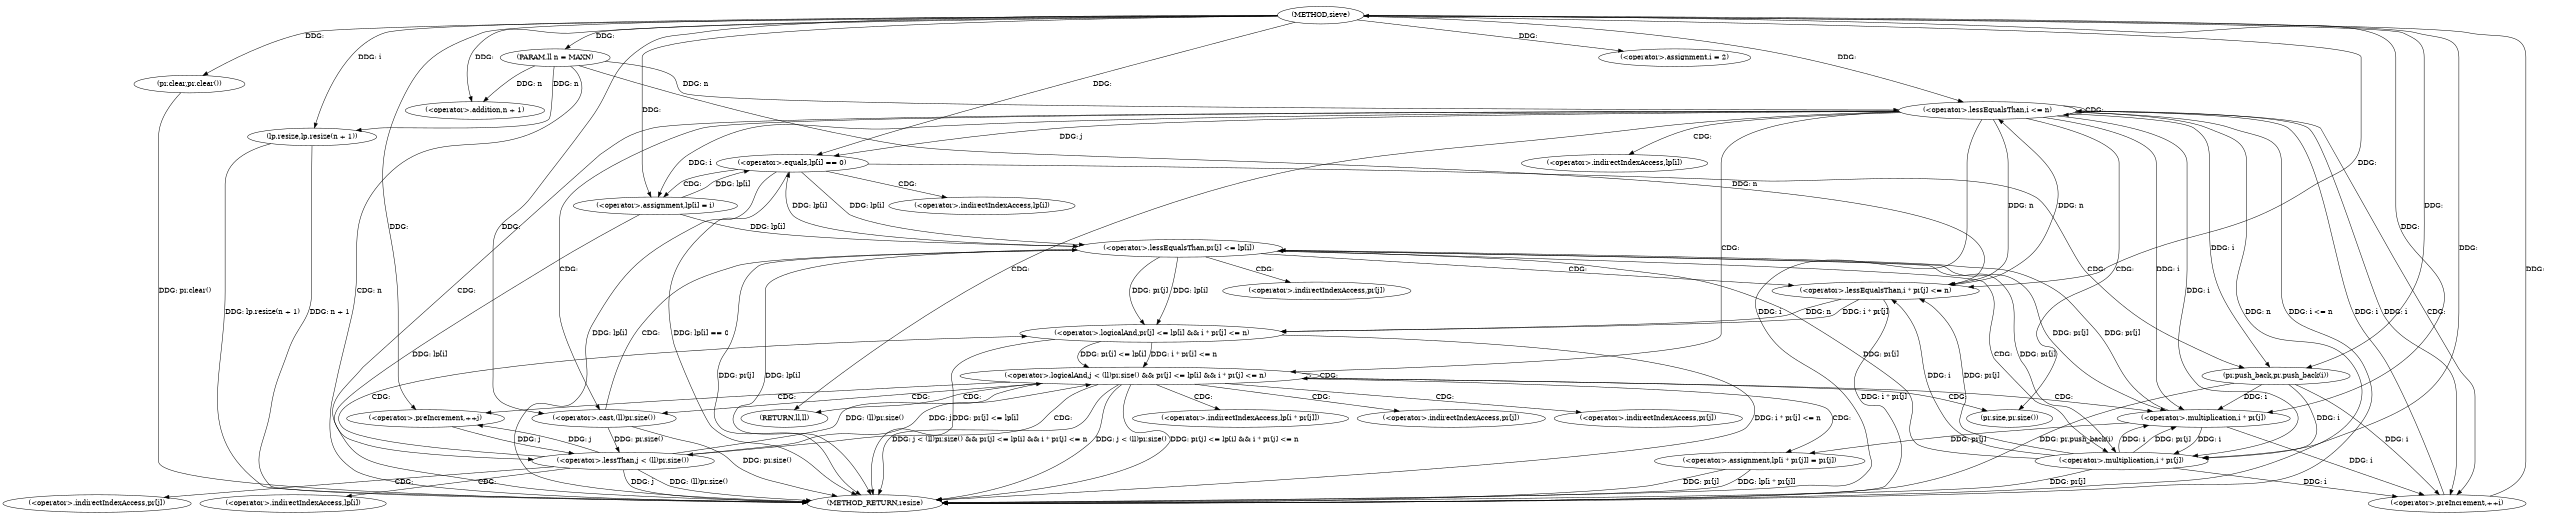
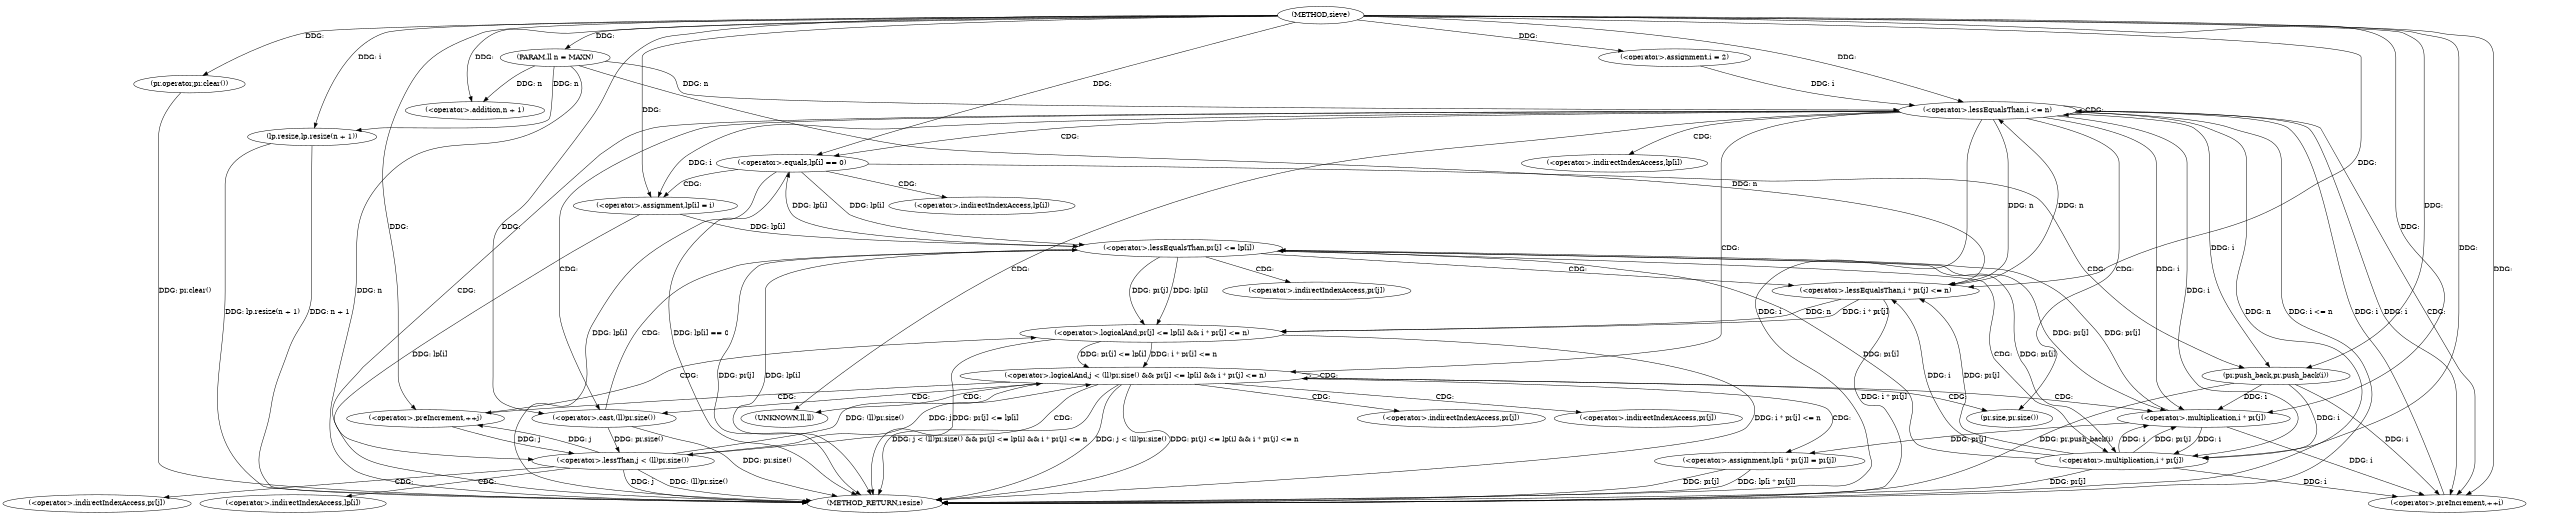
edge "(<operator>.preIncrement,++i)" -> "(METHOD,sieve)": reversed
node "(pr.clear,pr.clear())": label "(pr.clear,pr.clear())" -> "(pr.operator,pr.clear())"
edge "(<operator>.assignment,i = 2)" -> "(<operator>.lessEqualsThan,i <= n)": added, label "DDG: i"
edge "(<operator>.lessEqualsThan,i <= n)" -> "(<operator>.equals,lp[i] == 0)": label "DDG: j" -> "CDG: "
edge "(<operator>.assignment,lp[i] = i)" -> "(<operator>.equals,lp[i] == 0)": removed, label "DDG: lp[i]"
edge "(PARAM,ll n = MAXN)" -> "(METHOD_RETURN,resize)": label "CDG: n" -> "DDG: n"
edge "(<operator>.lessThan,j < (ll)pr.size())" -> "(<operator>.logicalAnd,pr[j] <= lp[i] && i * pr[j] <= n)": now "(<operator>.preIncrement,++j)" -> "(<operator>.logicalAnd,pr[j] <= lp[i] && i * pr[j] <= n)"
node "(RETURN,ll,ll)": label "(RETURN,ll,ll)" -> "(UNKNOWN,ll,ll)"
node "(<operator>.indirectIndexAccess,lp[i * pr[j]])": removed
